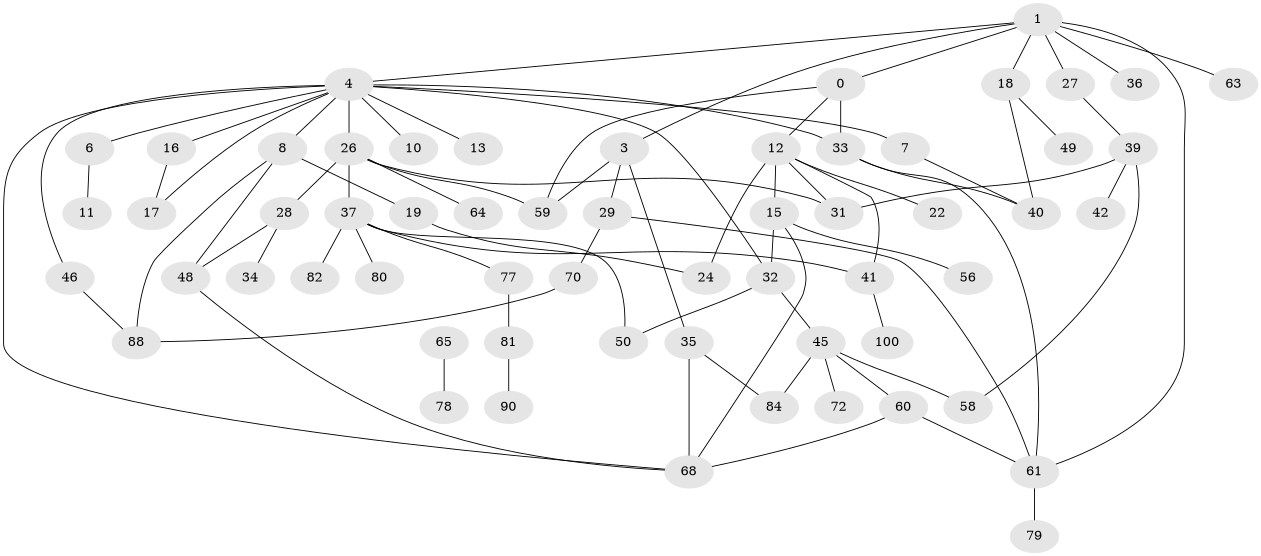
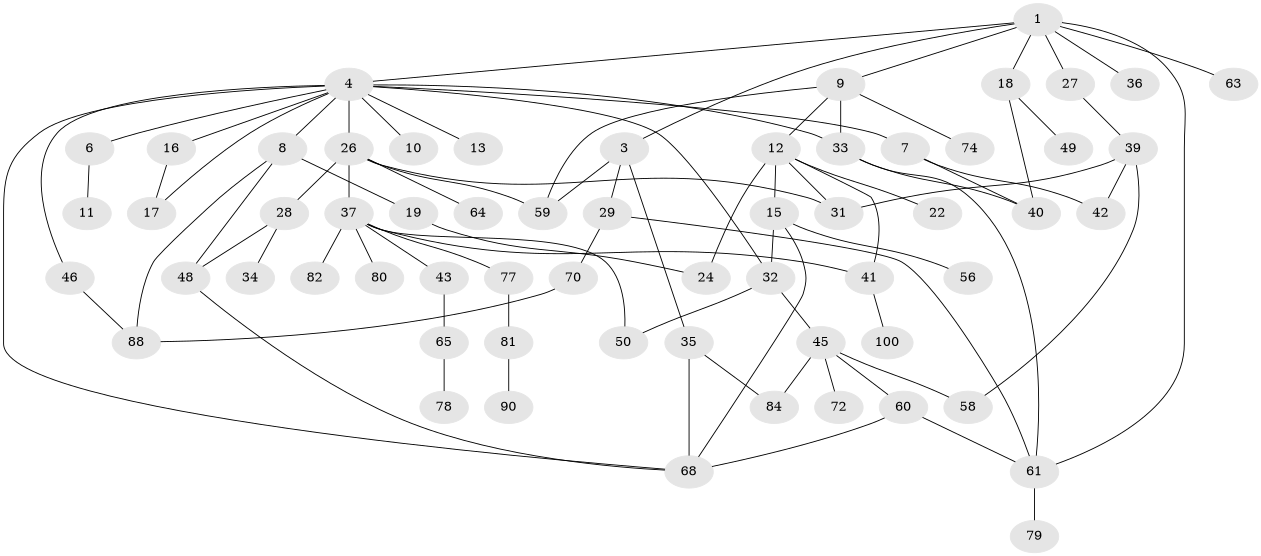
node "0": label "0" -> "9"
node "74": added
edge "7" -- "42": added
node "43": added
